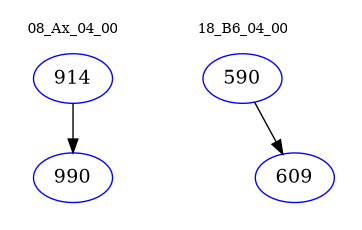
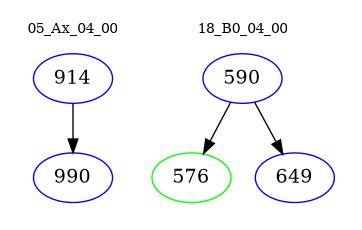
cluster "08_Ax_04_00": label "08_Ax_04_00" -> "05_Ax_04_00"
cluster "18_B6_04_00": label "18_B6_04_00" -> "18_B0_04_00"
node "576": added
node "609": label "609" -> "649"
